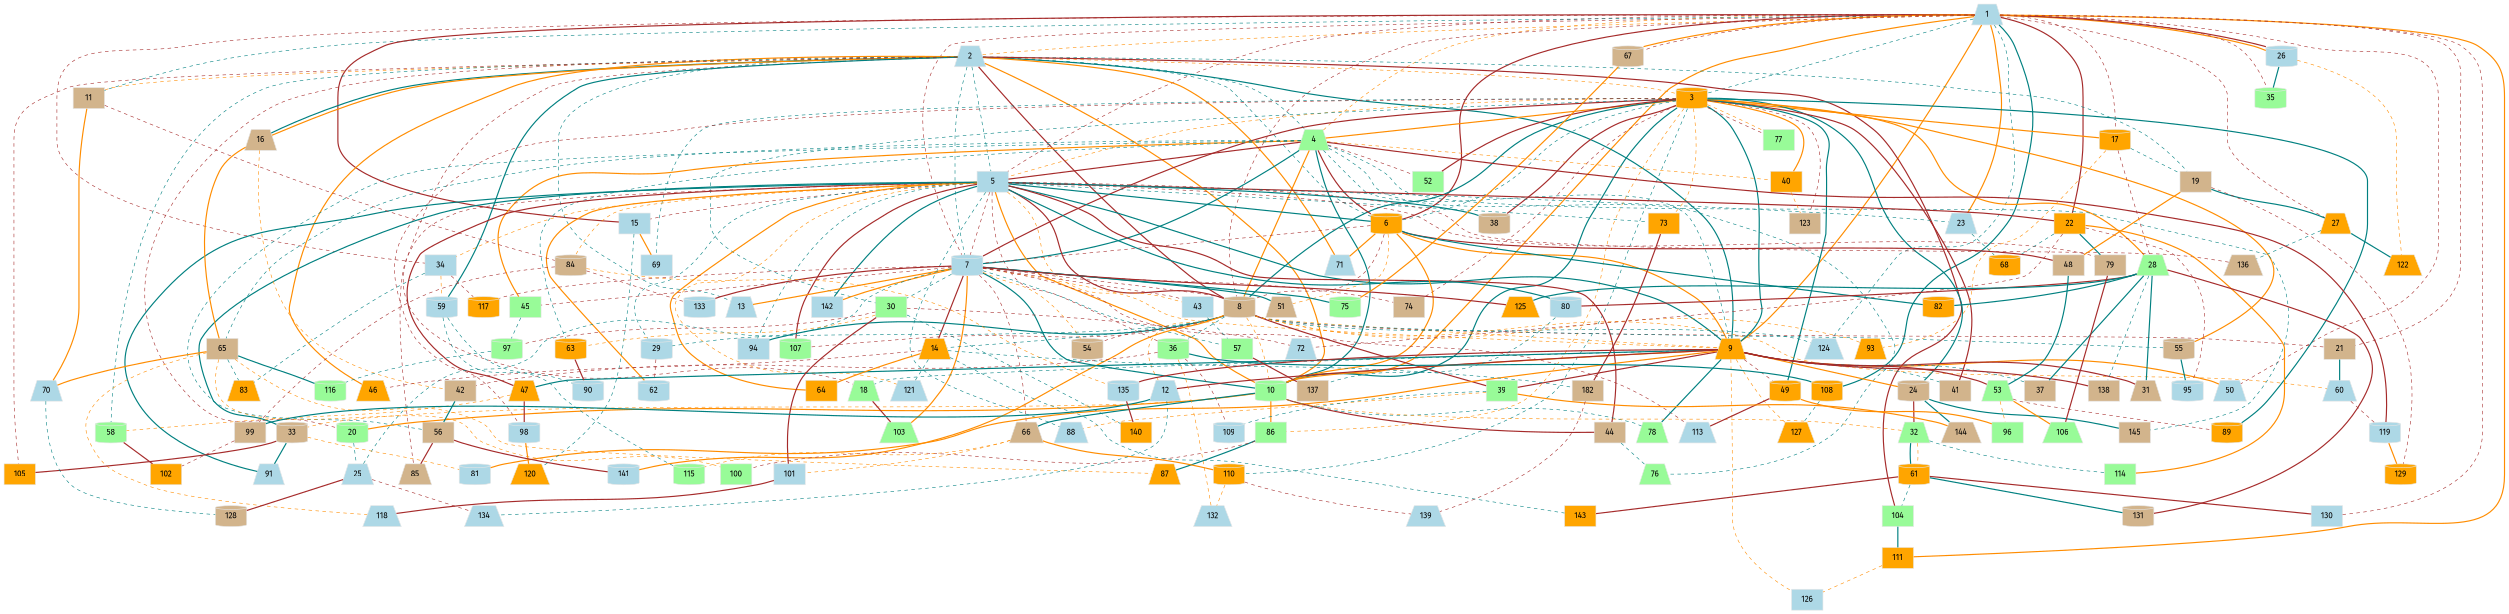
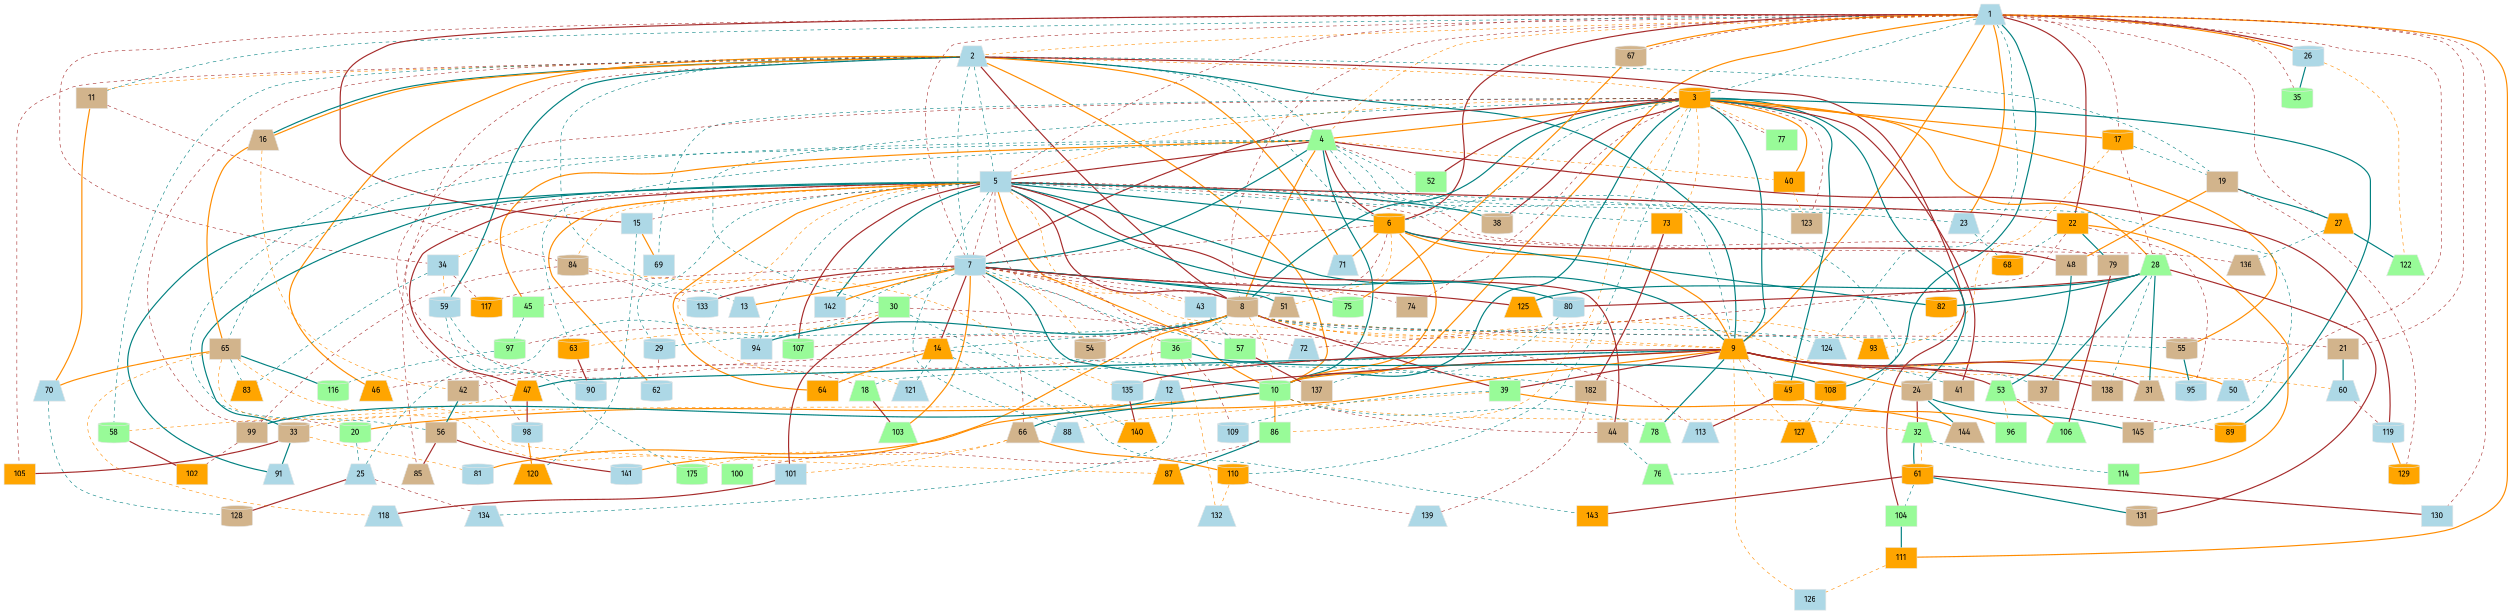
node "122": fillcolor orange -> palegreen
edge "10" -- "44": style bold -> dashed
node "140": shape box -> trapezium
node "115": label "115" -> "175"
